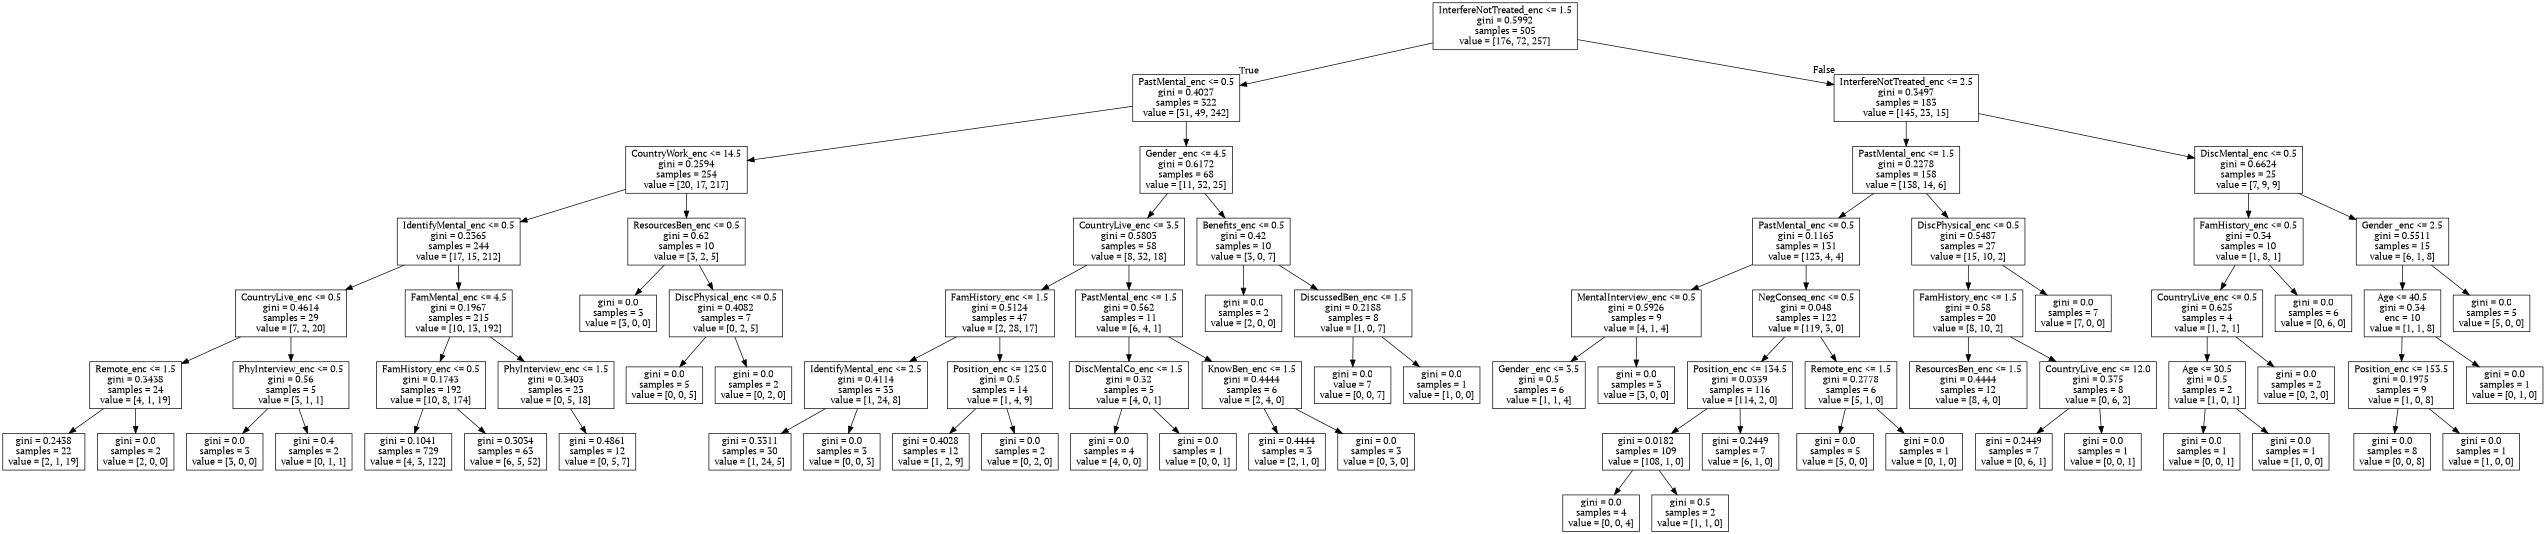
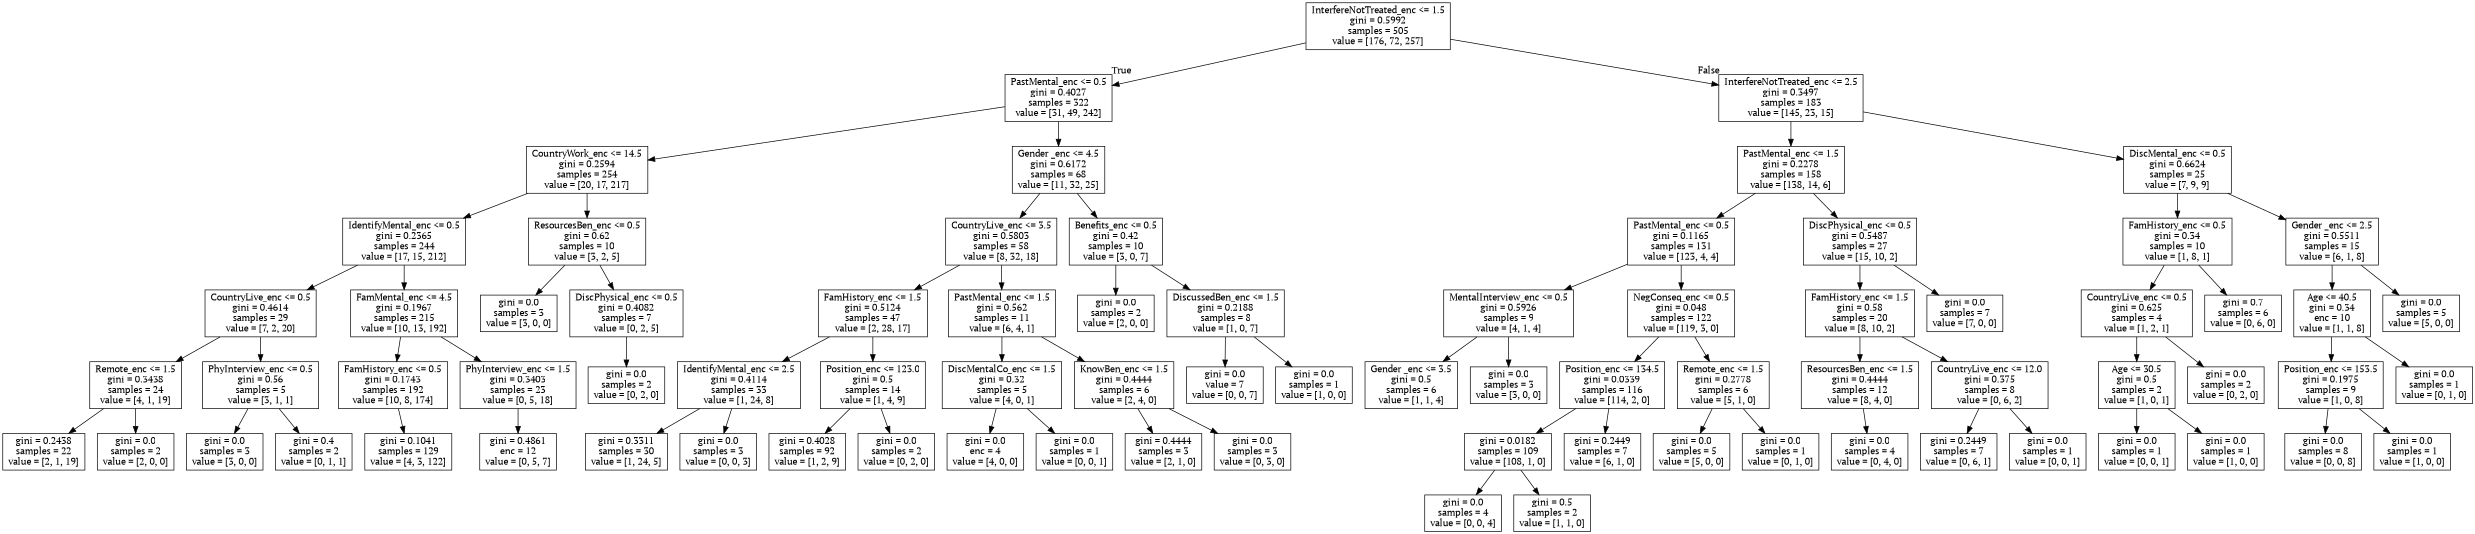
node "gini = 0.0 samples = 6 value = [0, 6, 0]": label "gini = 0.0 samples = 6 value = [0, 6, 0]" -> "gini = 0.7 samples = 6 value = [0, 6, 0]"
node "gini = 0.0 samples = 5 value = [0, 0, 5]": removed
node "gini = 0.1041 samples = 729 value = [4, 3, 122]": label "gini = 0.1041 samples = 729 value = [4, 3, 122]" -> "gini = 0.1041 samples = 129 value = [4, 3, 122]"
node "gini = 0.3034 samples = 63 value = [6, 5, 52]": removed
node "gini = 0.4861 samples = 12 value = [0, 5, 7]": label "gini = 0.4861 samples = 12 value = [0, 5, 7]" -> "gini = 0.4861 enc = 12 value = [0, 5, 7]"
node "gini = 0.4028 samples = 12 value = [1, 2, 9]": label "gini = 0.4028 samples = 12 value = [1, 2, 9]" -> "gini = 0.4028 samples = 92 value = [1, 2, 9]"
node "gini = 0.0 samples = 4 value = [4, 0, 0]": label "gini = 0.0 samples = 4 value = [4, 0, 0]" -> "gini = 0.0 enc = 4 value = [4, 0, 0]"
node "gini = 0.0 samples = 4 value = [0, 4, 0]": added
